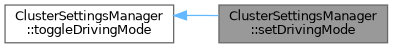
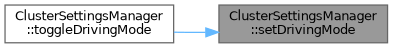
edge "ClusterSettingsManager ::setDrivingMode" -> "ClusterSettingsManager ::toggleDrivingMode": reversed
